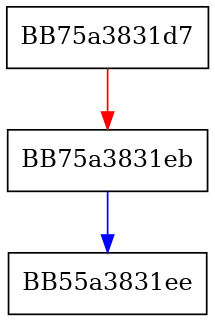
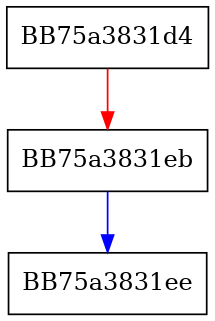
node "BB75a3831d7": label "BB75a3831d7" -> "BB75a3831d4"
node "BB55a3831ee": label "BB55a3831ee" -> "BB75a3831ee"
